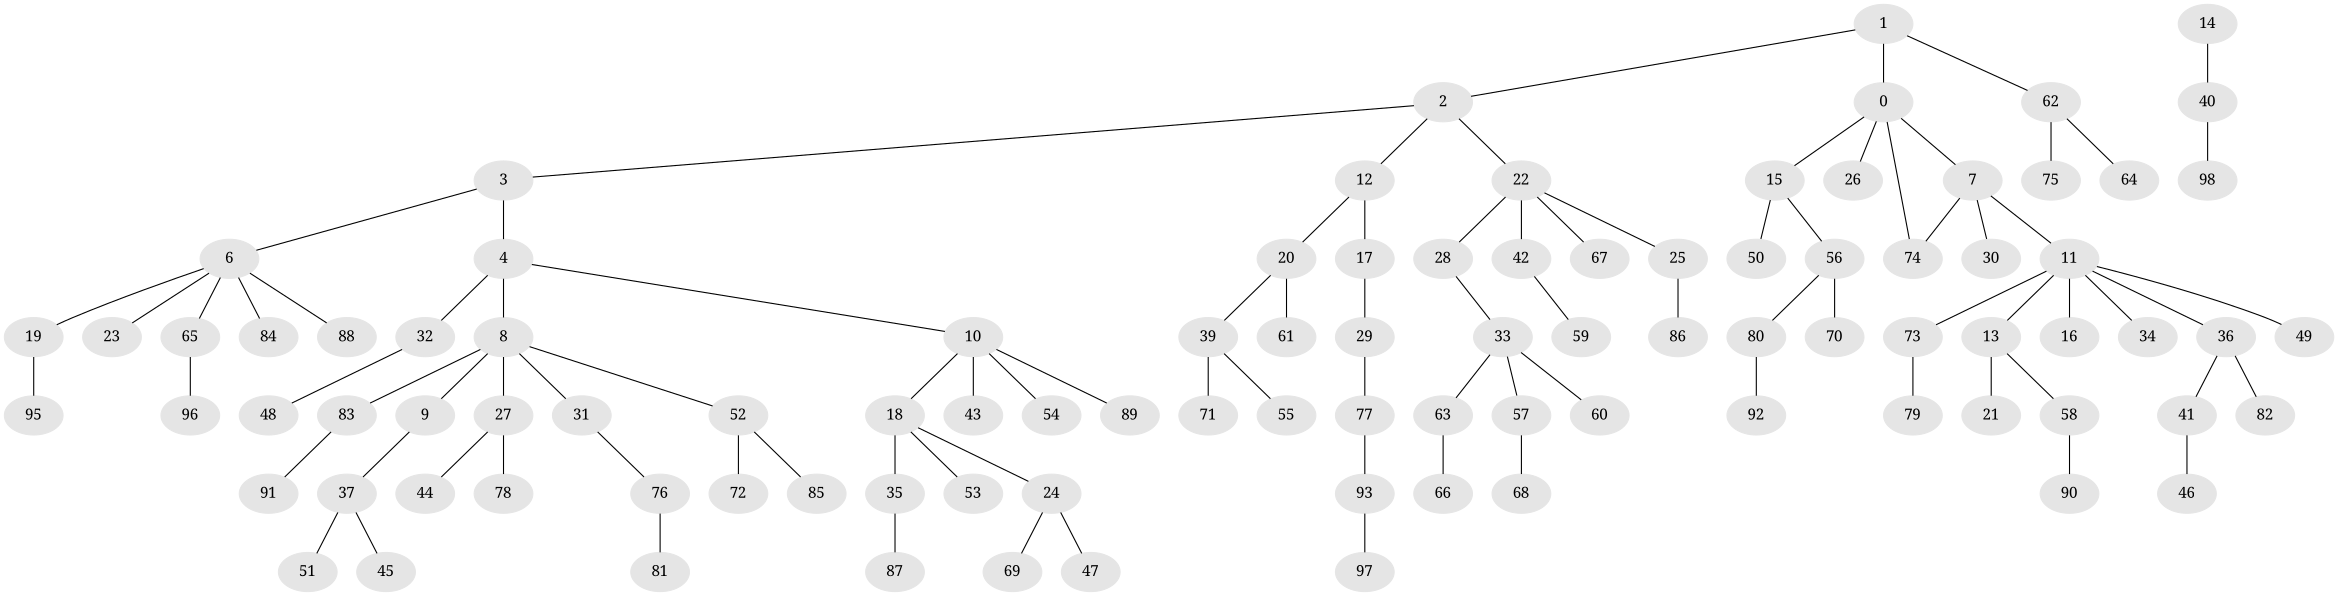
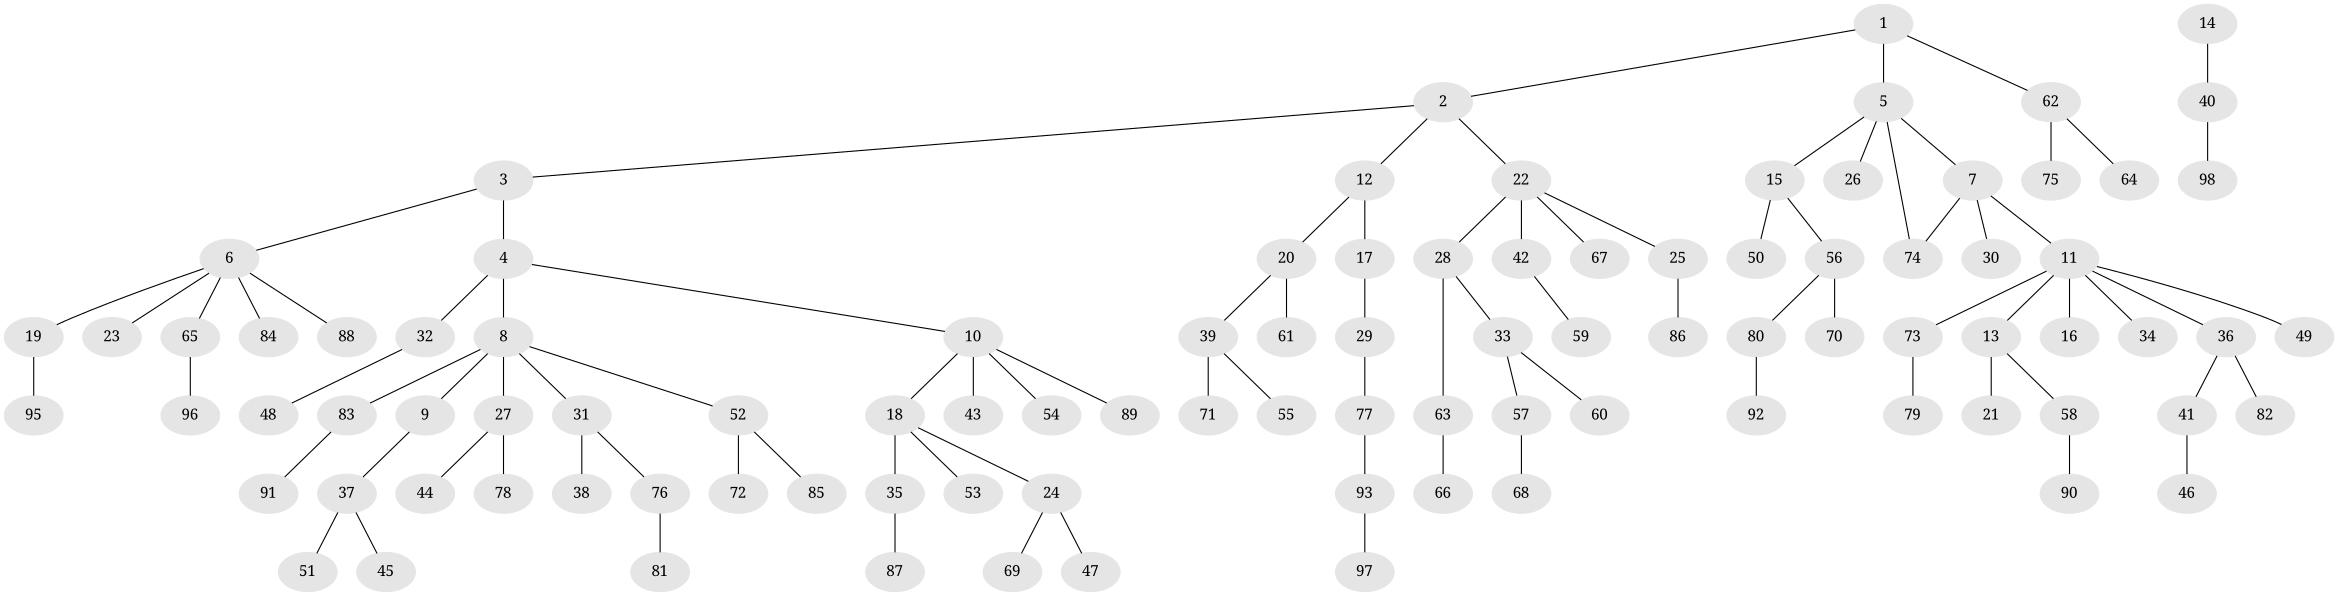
node "0": label "0" -> "5"
edge "33" -- "63": now "28" -- "63"
node "38": added
